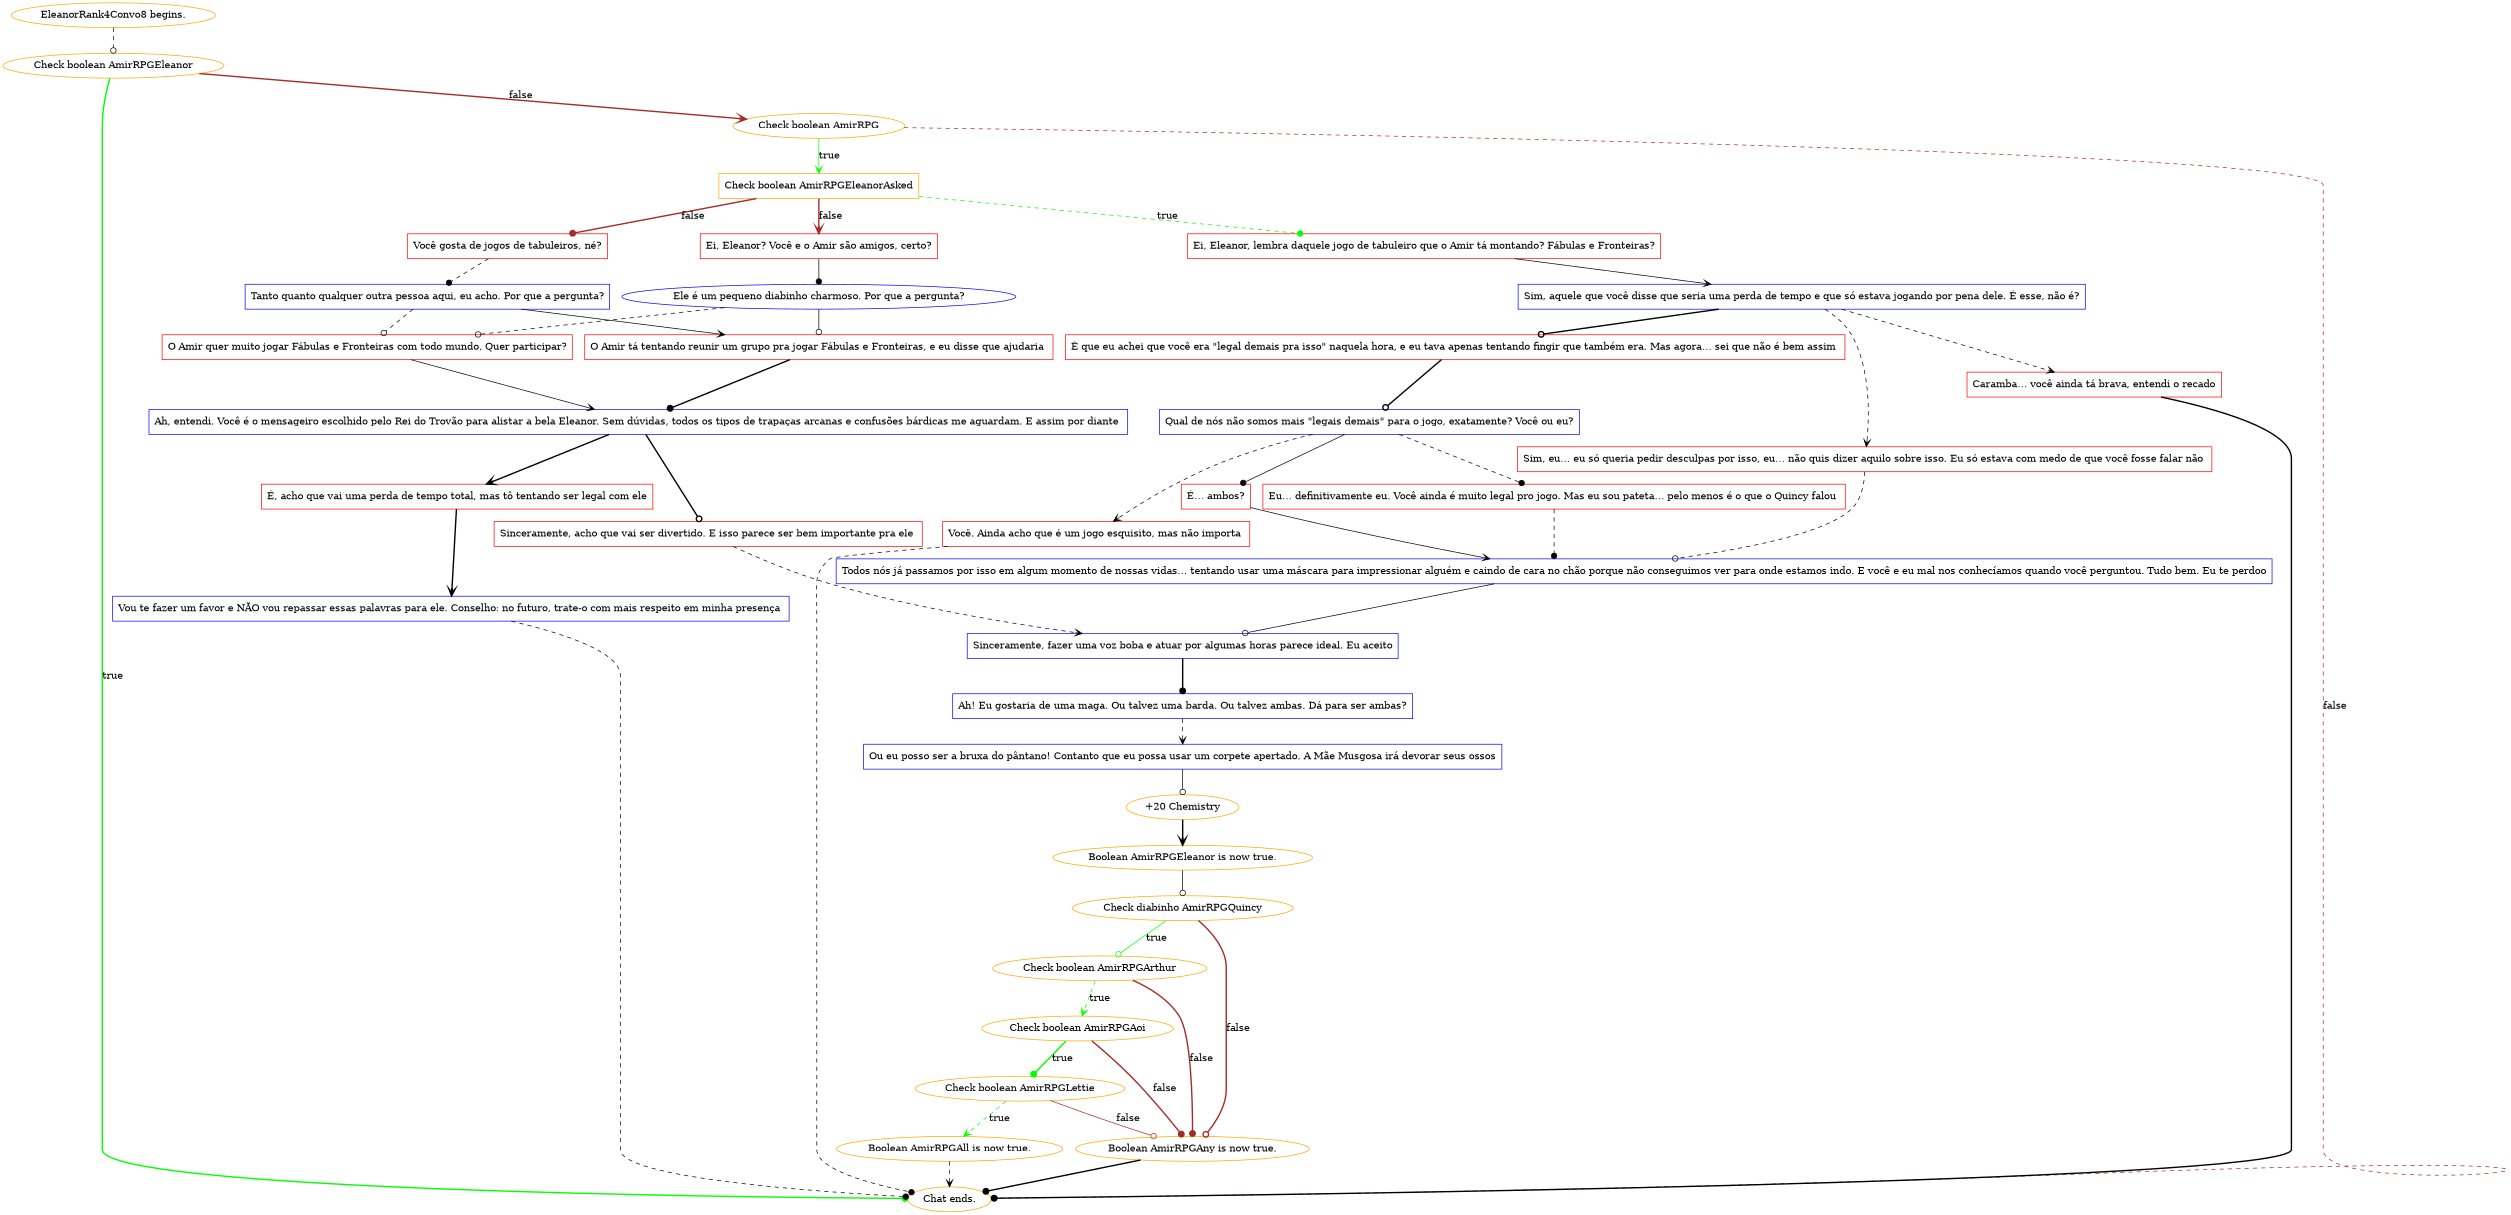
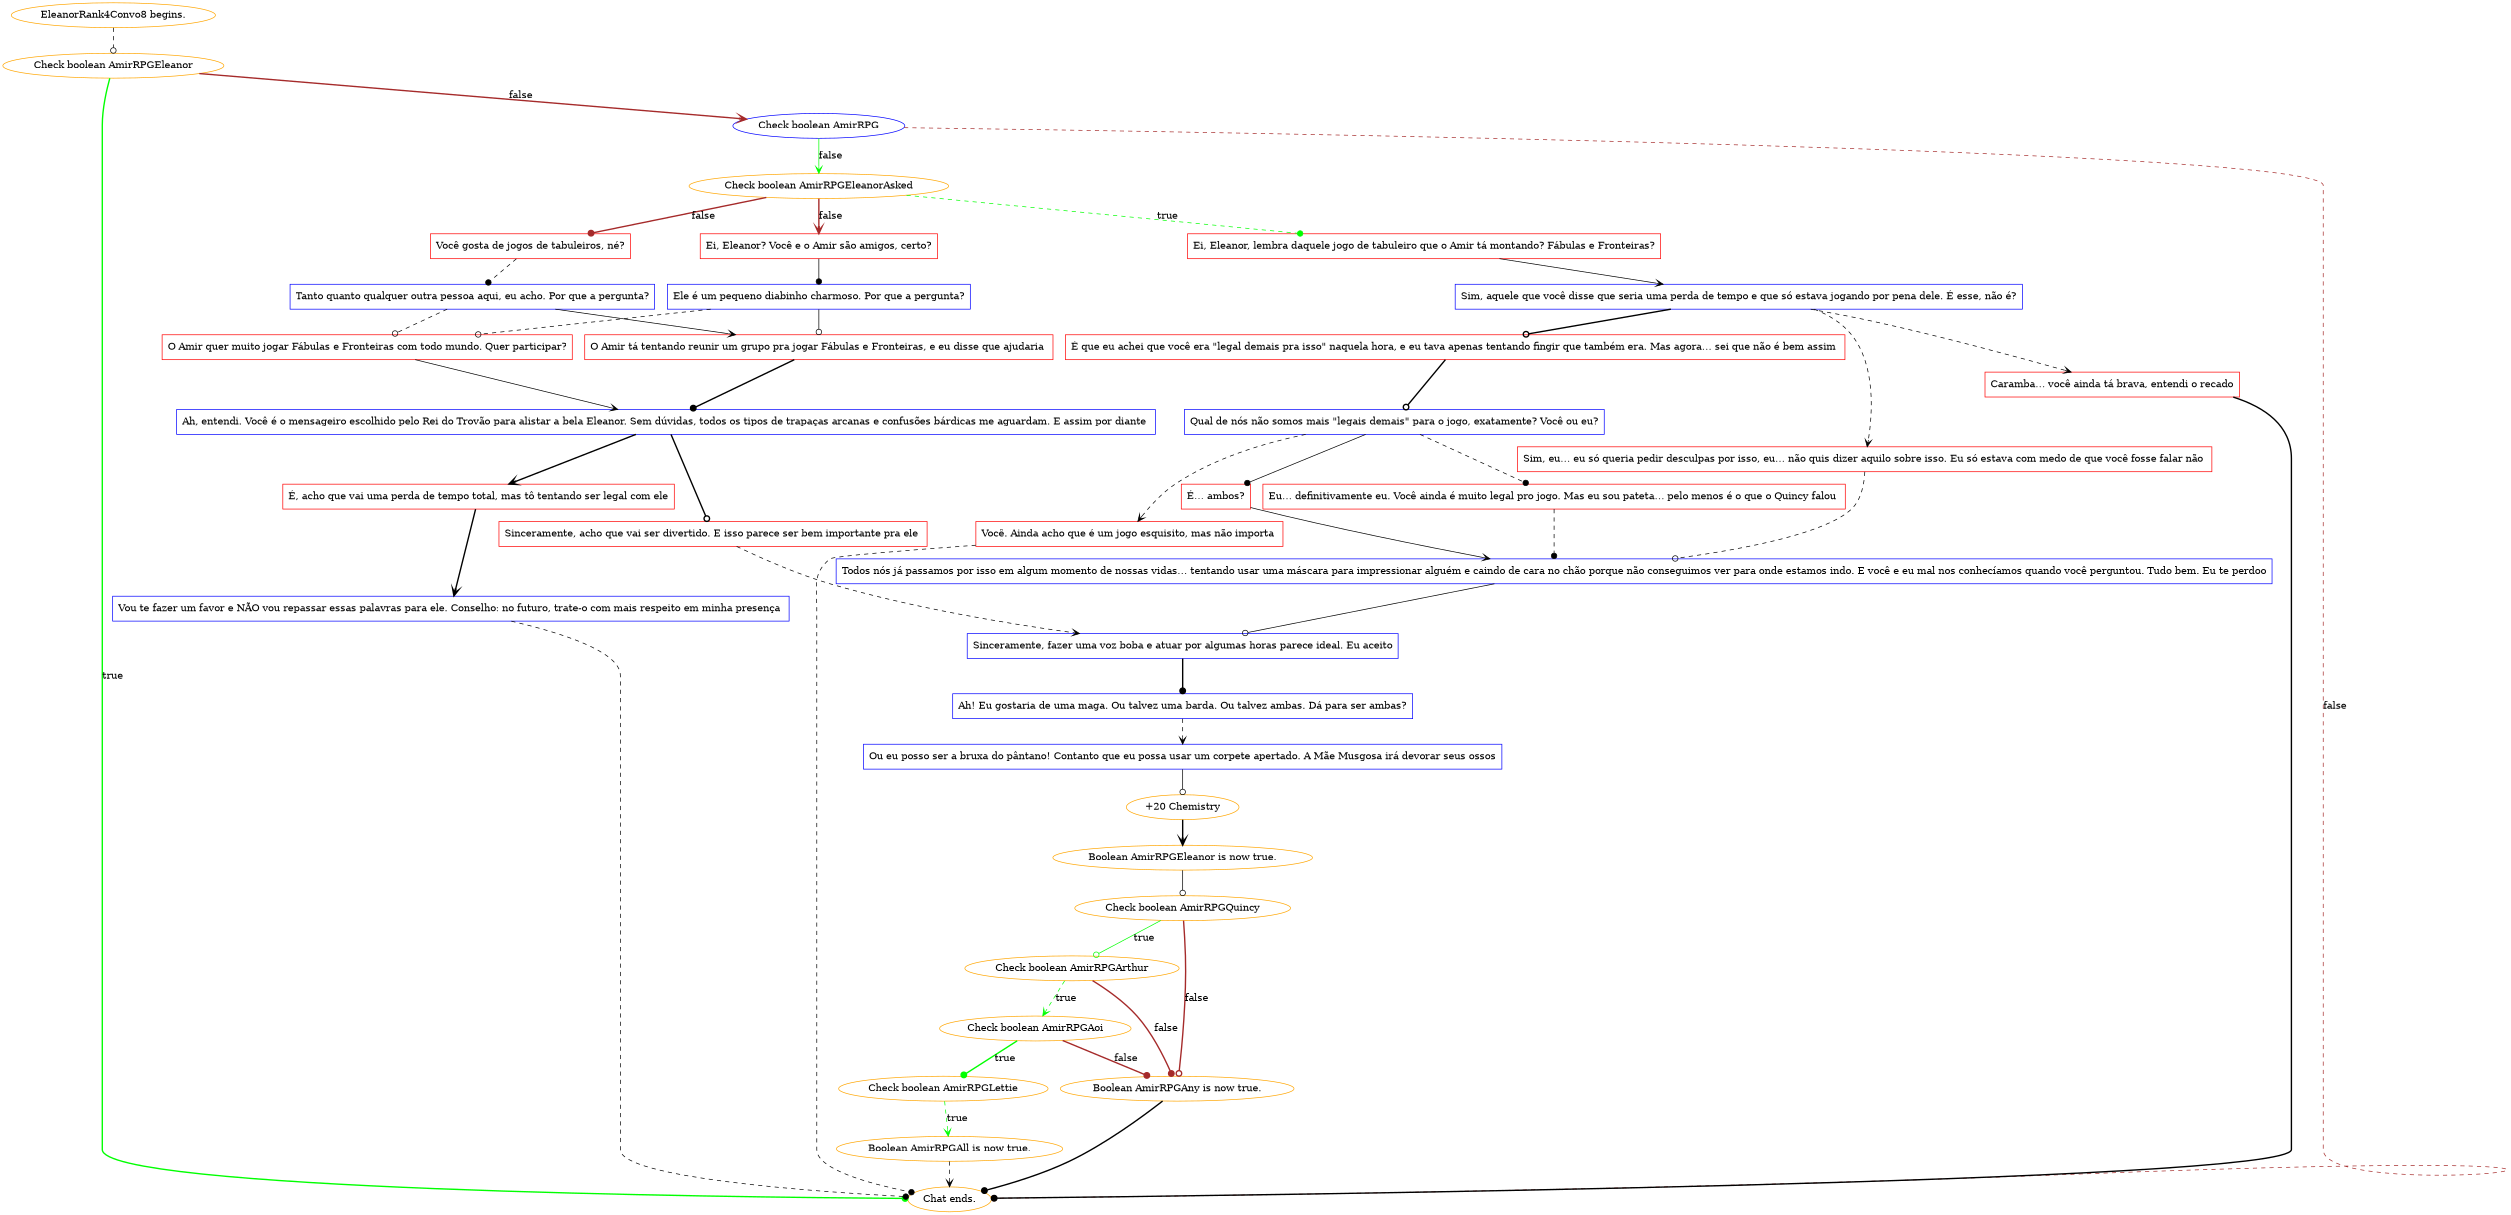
node "Check boolean AmirRPG": color orange -> blue
edge "Check boolean AmirRPG" -> "Check boolean AmirRPGEleanorAsked": label "true" -> "false"
node "Check boolean AmirRPGEleanorAsked": shape box -> ellipse
node "Ele é um pequeno diabinho charmoso. Por que a pergunta?": shape ellipse -> box
node "Check diabinho AmirRPGQuincy": label "Check diabinho AmirRPGQuincy" -> "Check boolean AmirRPGQuincy"
edge "Check boolean AmirRPGLettie" -> "Boolean AmirRPGAny is now true.": removed, label "false"
